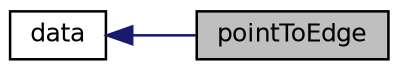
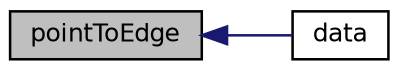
edge "pointToEdge" -> "data": reversed
